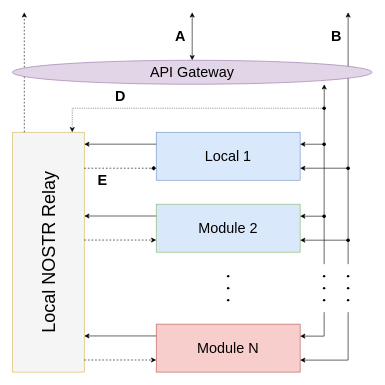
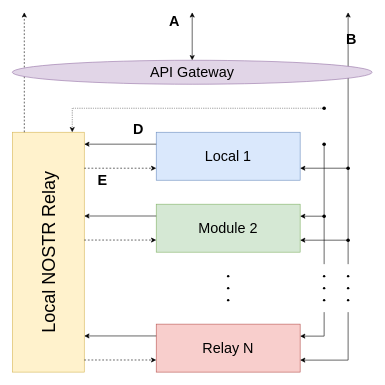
node "A": moved (180, 36) -> (174, 21)
node "B": moved (336, 36) -> (351, 39)
node "D": moved (120, 96) -> (138, 129)
edge "API Gateway" -- "Local 1": removed
edge "Local NOSTR Relay" -> "Local 1": arrowhead diamond -> classic
node "Module 2": fillcolor #dae8fc -> #d5e8d4
node "Local NOSTR Relay": fillcolor #f5f5f5 -> #fff2cc
node "Module N": label "Module N" -> "Relay N"
